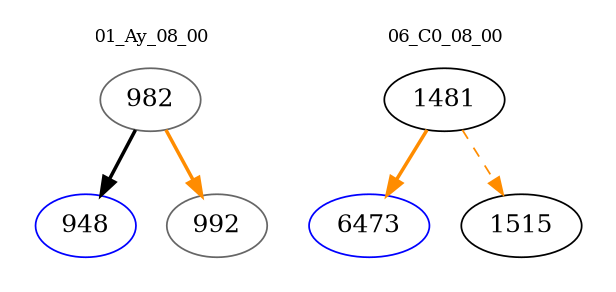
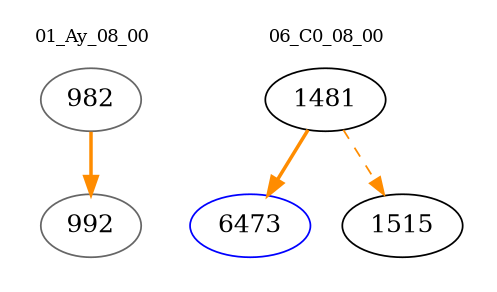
node "948": removed
